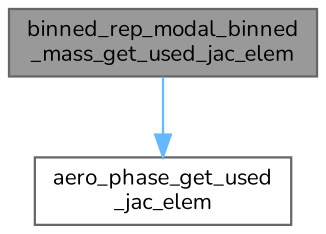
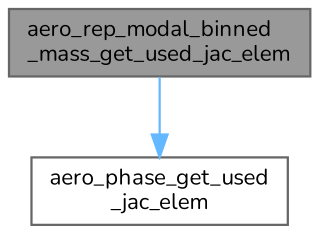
node "binned_rep_modal_binned _mass_get_used_jac_elem": label "binned_rep_modal_binned _mass_get_used_jac_elem" -> "aero_rep_modal_binned _mass_get_used_jac_elem"
